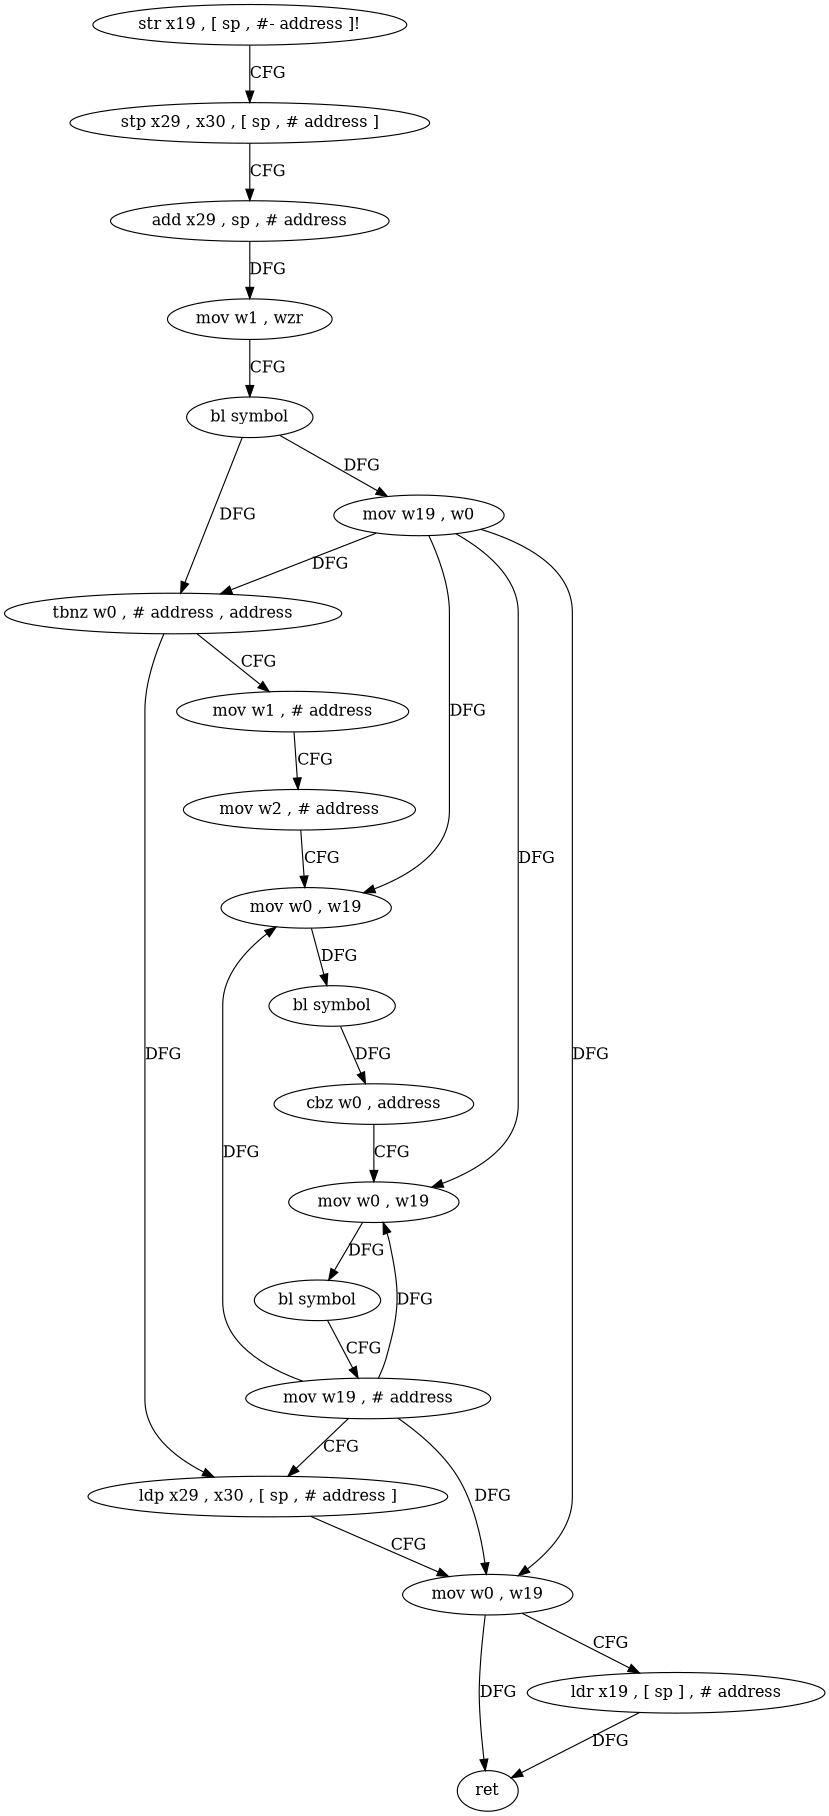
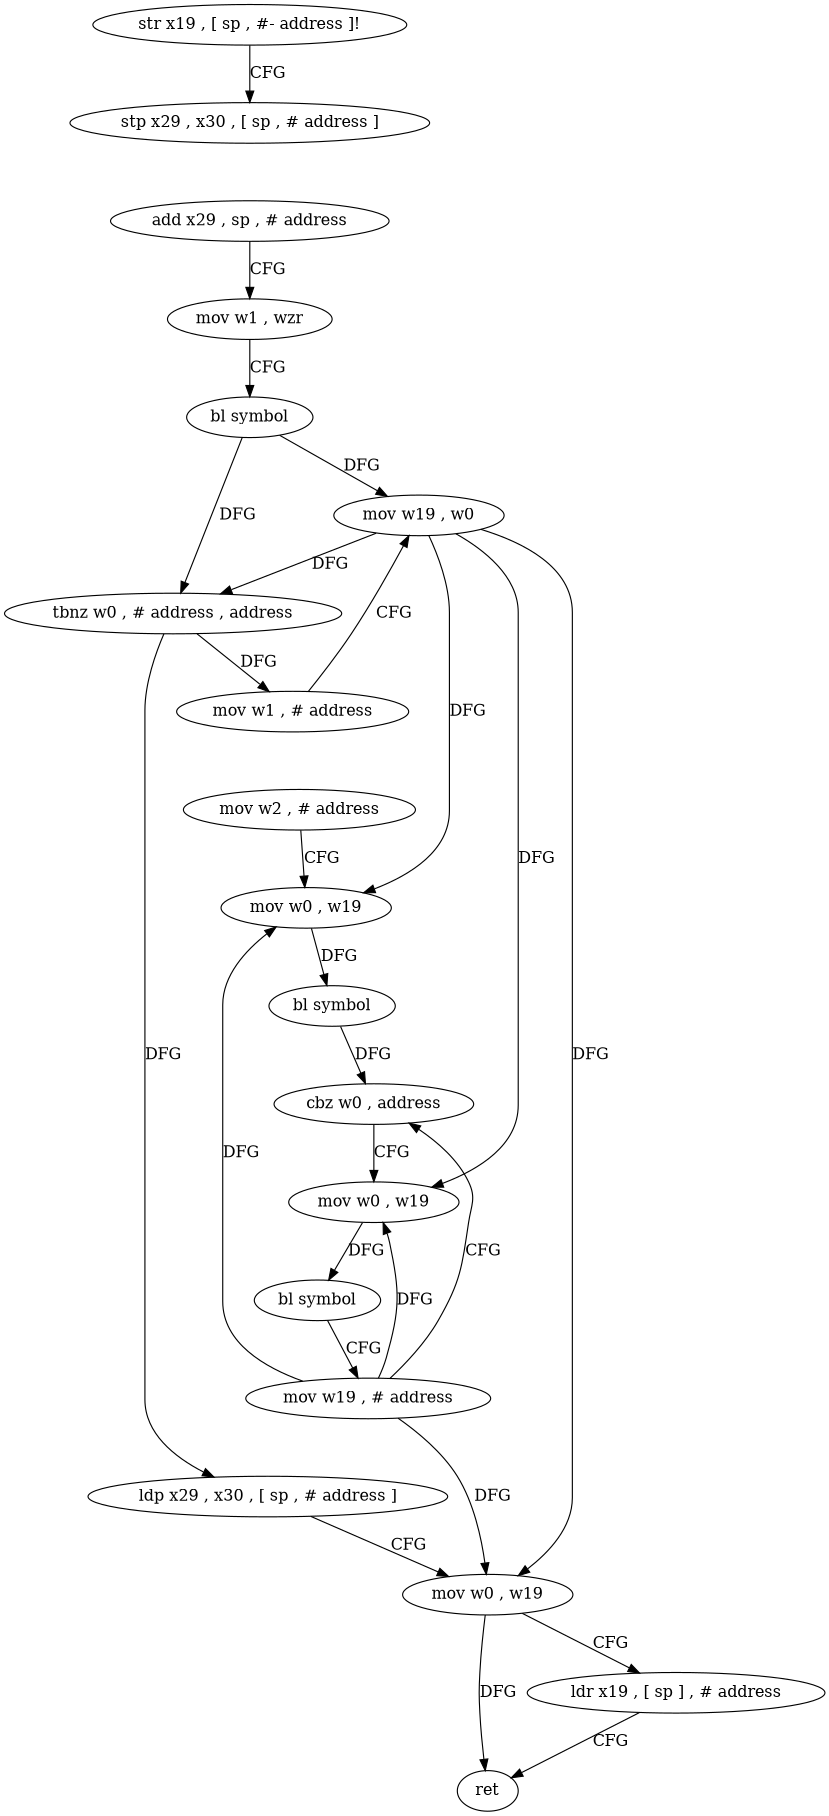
edge "stp x29 , x30 , [ sp , # address ]" -> "add x29 , sp , # address": removed, label "CFG"
edge "add x29 , sp , # address" -> "mov w1 , wzr": label "DFG" -> "CFG"
edge "tbnz w0 , # address , address" -> "mov w1 , # address": label "CFG" -> "DFG"
edge "mov w1 , # address" -> "mov w2 , # address": now "mov w1 , # address" -> "mov w19 , w0"
edge "mov w19 , # address" -> "ldp x29 , x30 , [ sp , # address ]": now "mov w19 , # address" -> "cbz w0 , address"
edge "ldr x19 , [ sp ] , # address" -> "ret": label "DFG" -> "CFG"
